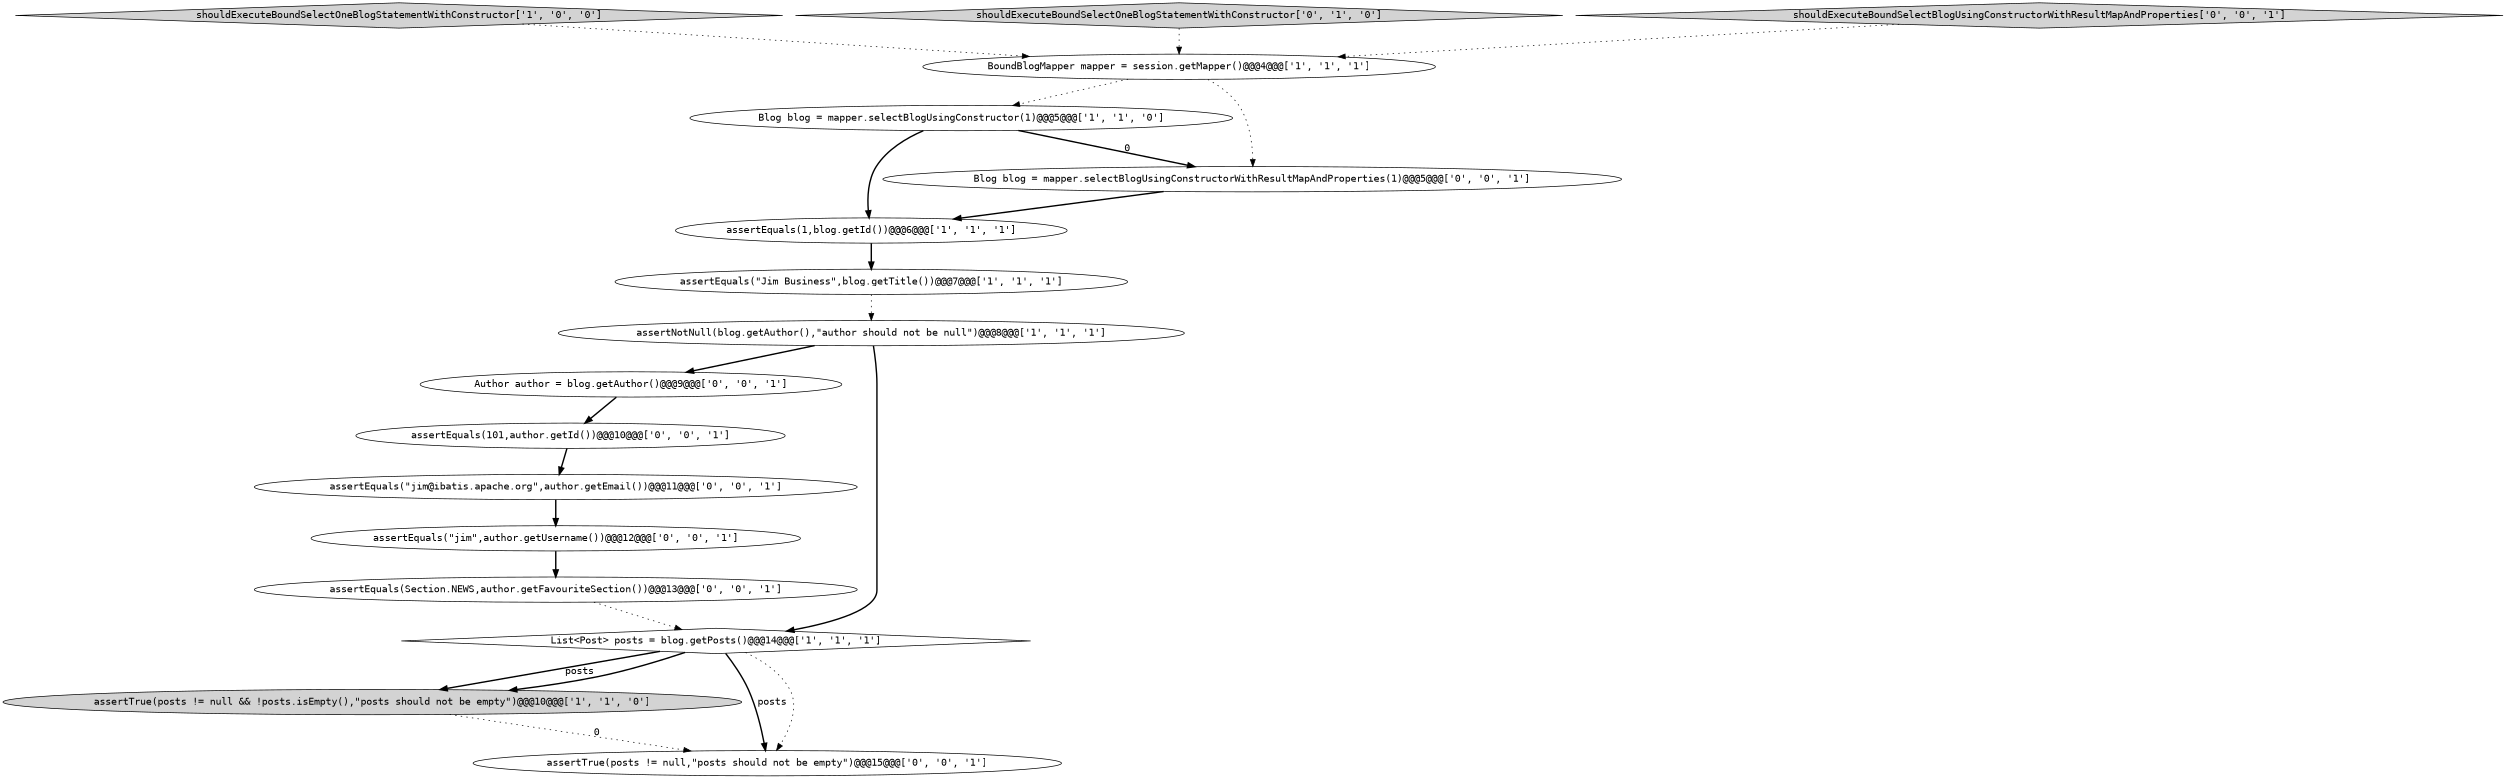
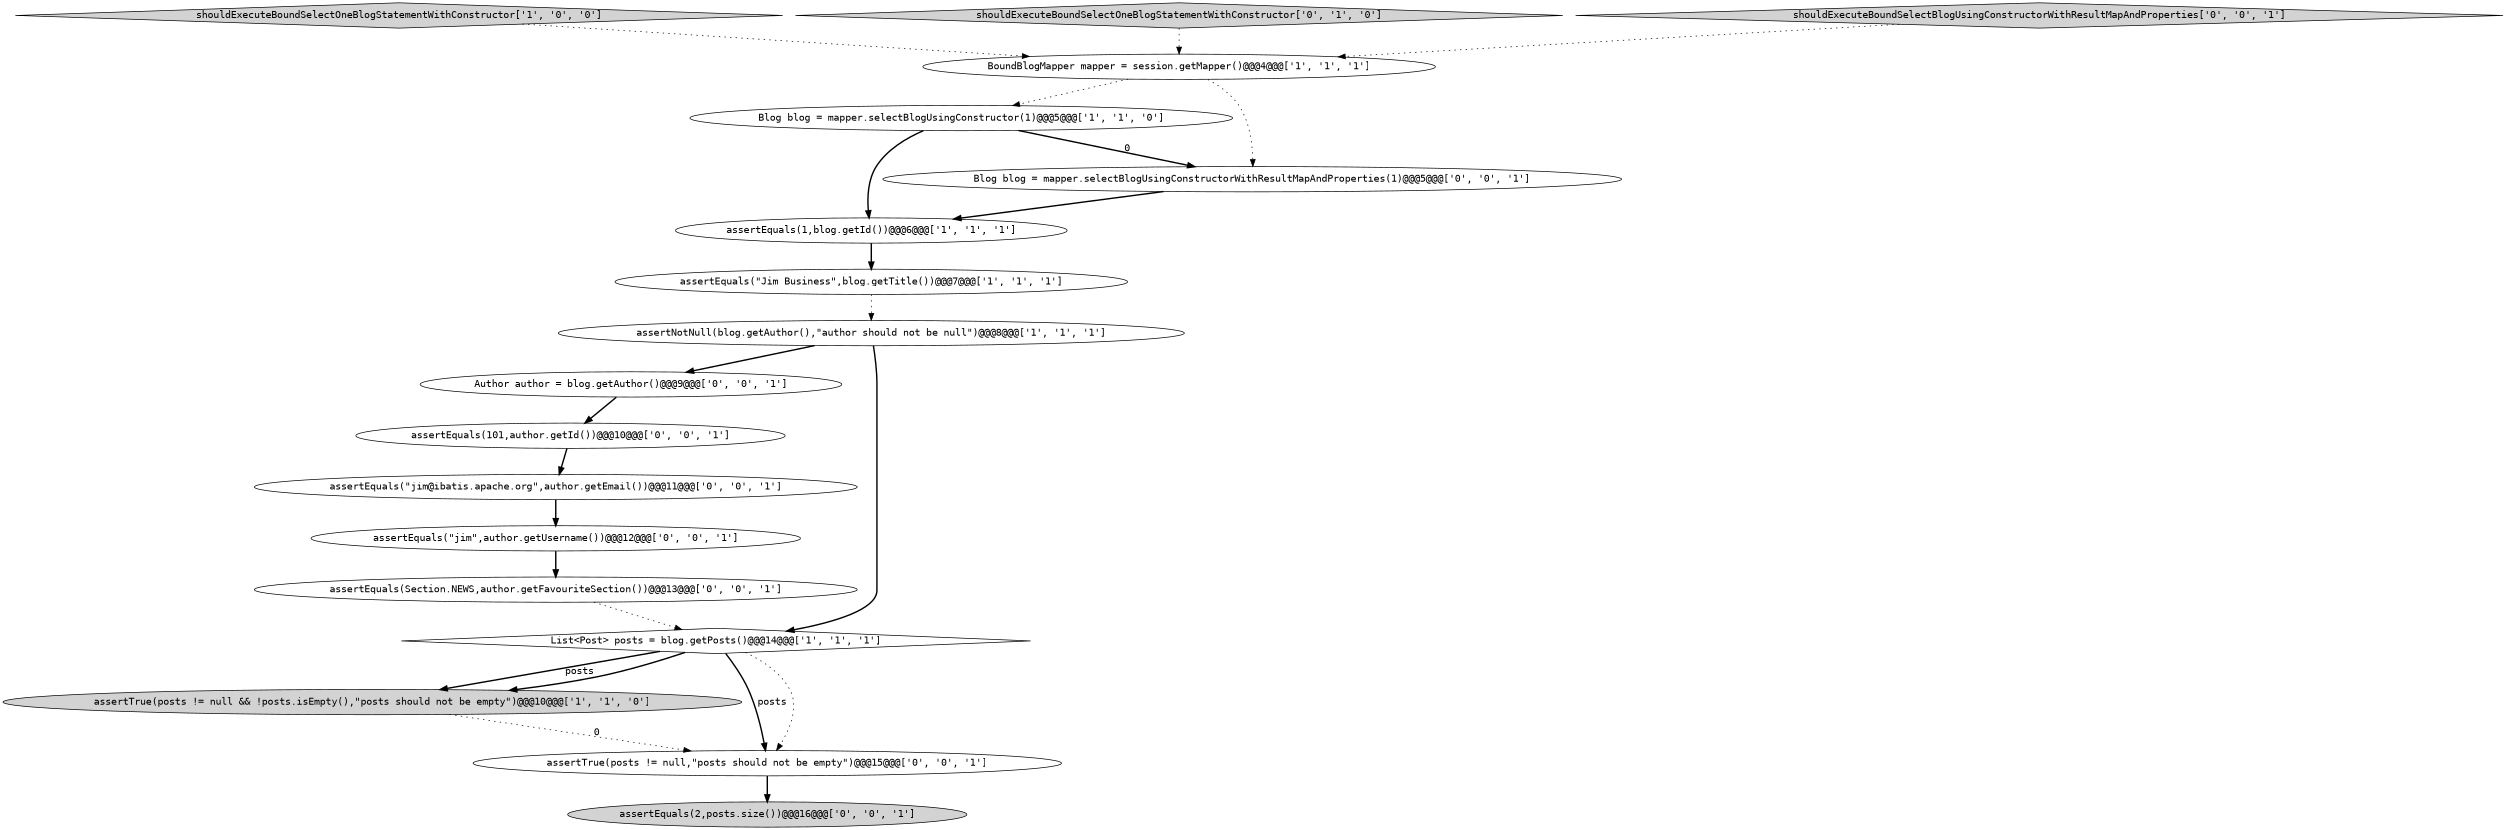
node "assertEquals(2,posts.size())@@@16@@@['0', '0', '1']": added
